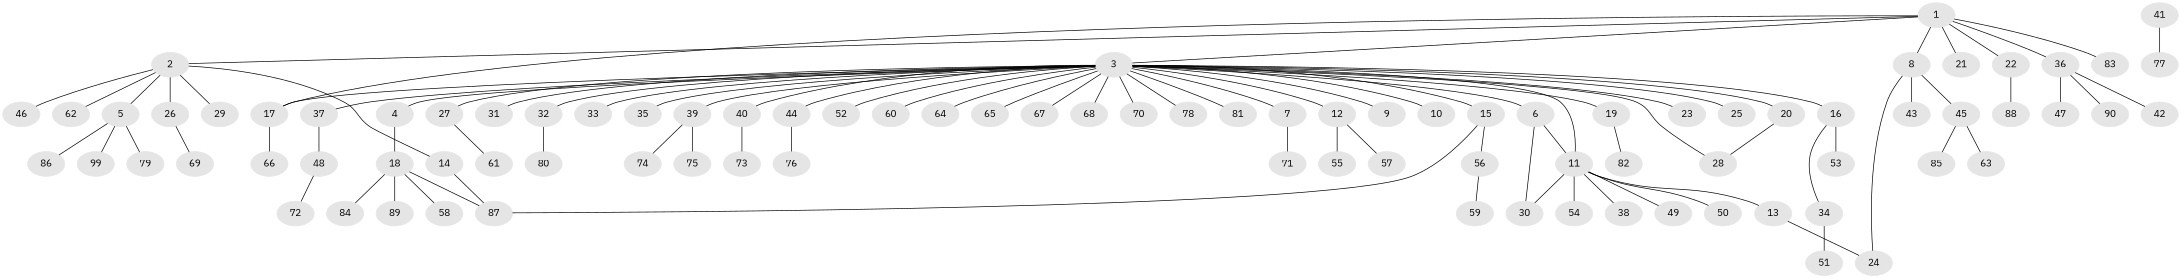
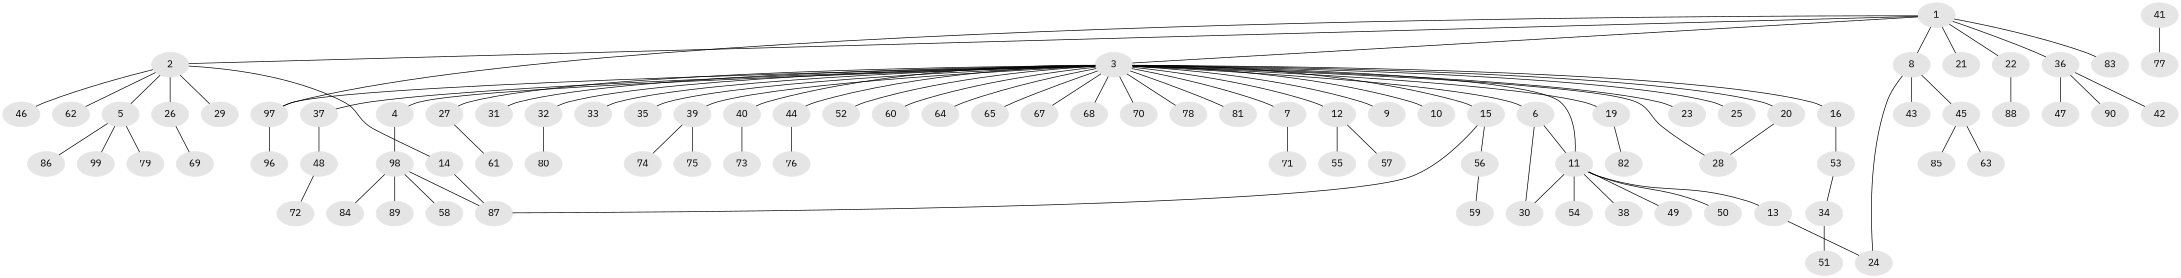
node "17": label "17" -> "97"
edge "16" -- "34": now "53" -- "34"
node "66": label "66" -> "96"
node "18": label "18" -> "98"
